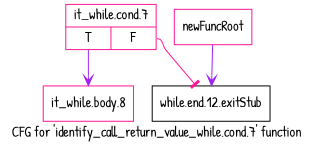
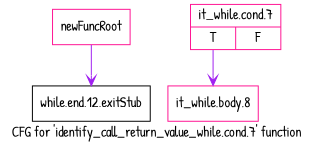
edge "it_while.cond.7" -> "while.end.12.exitStub": removed
